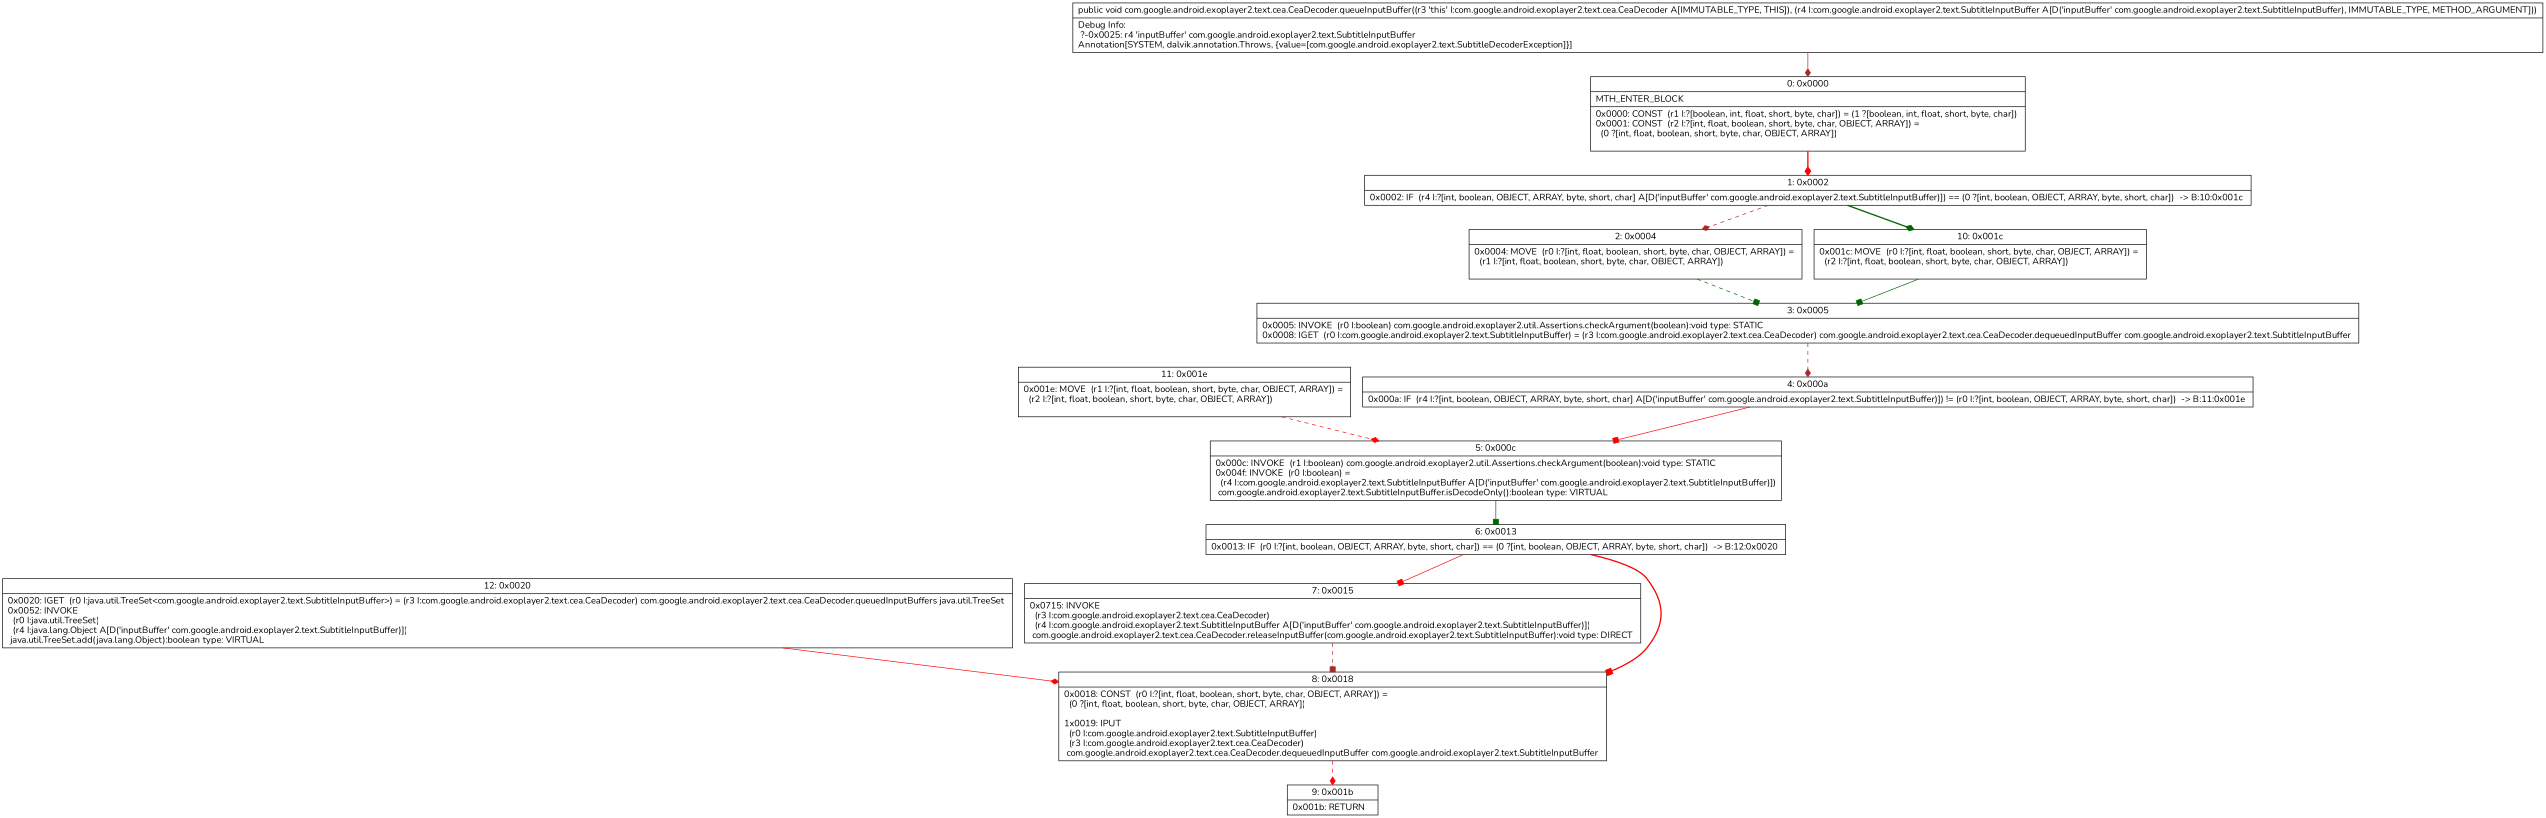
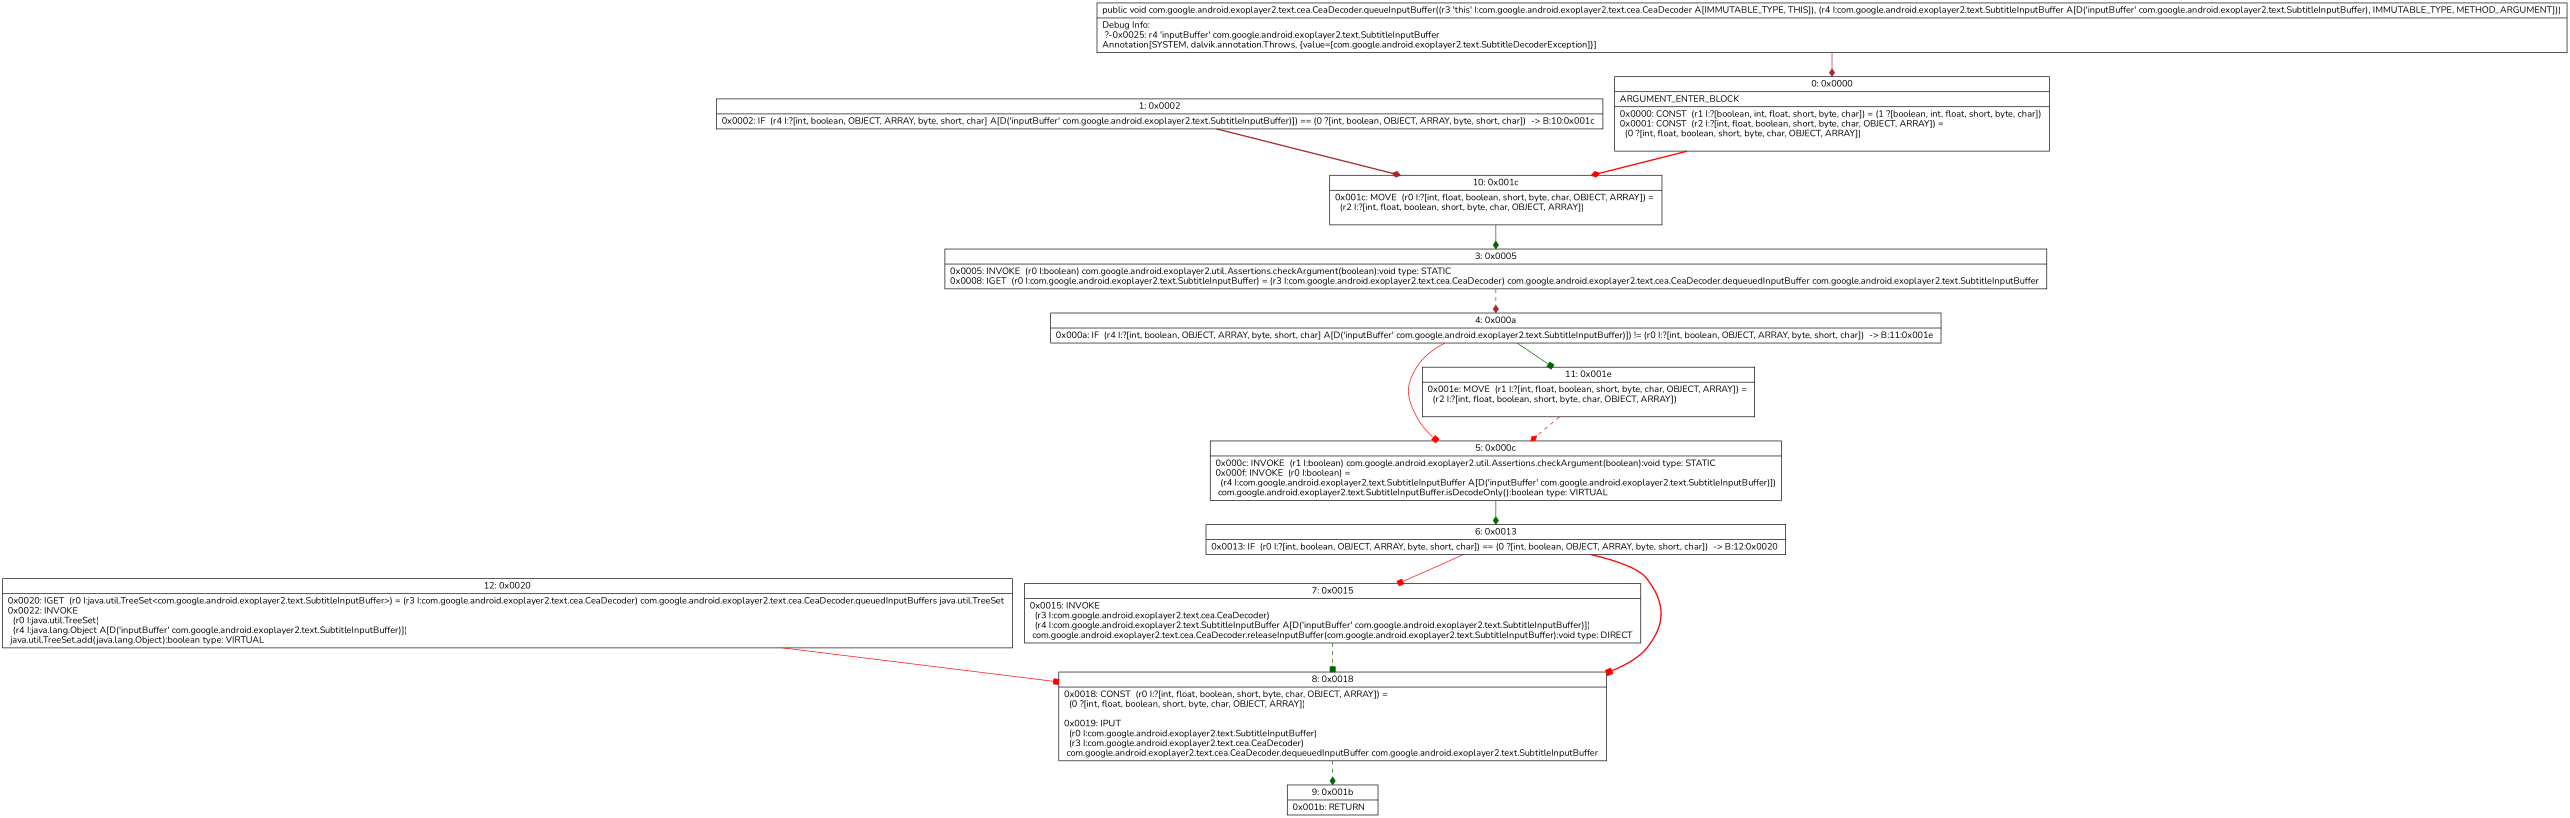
node "0: 0x0000": text "MTH_ENTER_BLOCK" -> "ARGUMENT_ENTER_BLOCK"
edge "0: 0x0000" -> "1: 0x0002": now "0: 0x0000" -> "10: 0x001c"
edge "1: 0x0002" -> "10: 0x001c": color darkgreen -> brown
node "2: 0x0004": removed
edge "10: 0x001c" -> "3: 0x0005": arrowhead box -> diamond
edge "4: 0x000a" -> "11: 0x001e": added
node "5: 0x000c": text "0x004f: INVOKE  (r0 I:boolean) =" -> "0x000f: INVOKE  (r0 I:boolean) ="
edge "5: 0x000c" -> "6: 0x0013": arrowhead box -> diamond
node "7: 0x0015": text "0x0715: INVOKE" -> "0x0015: INVOKE"
node "12: 0x0020": text "0x0052: INVOKE" -> "0x0022: INVOKE"
edge "7: 0x0015" -> "8: 0x0018": color brown -> darkgreen
edge "12: 0x0020" -> "8: 0x0018": arrowhead diamond -> box
node "8: 0x0018": text "1x0019: IPUT" -> "0x0019: IPUT"
edge "8: 0x0018" -> "9: 0x001b": color red -> darkgreen
